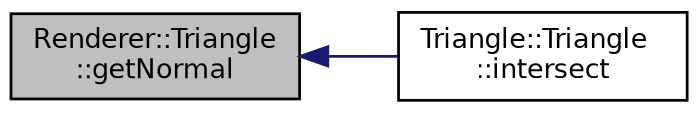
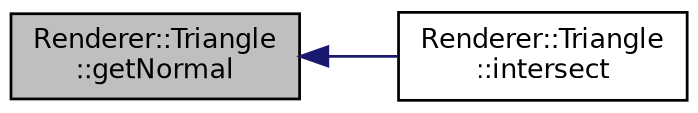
node "Triangle::Triangle ::intersect": label "Triangle::Triangle ::intersect" -> "Renderer::Triangle ::intersect"
